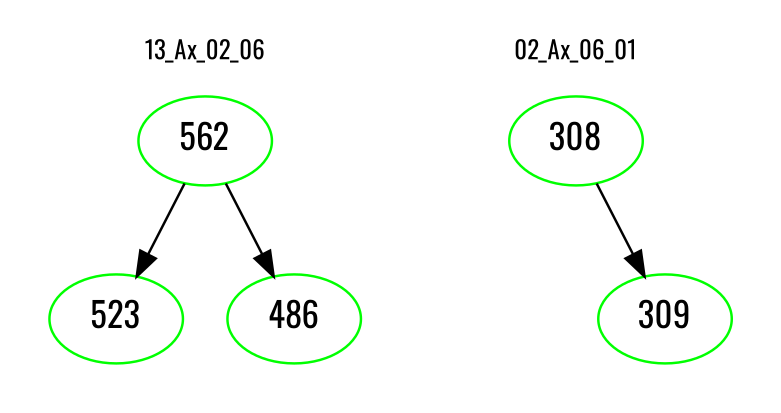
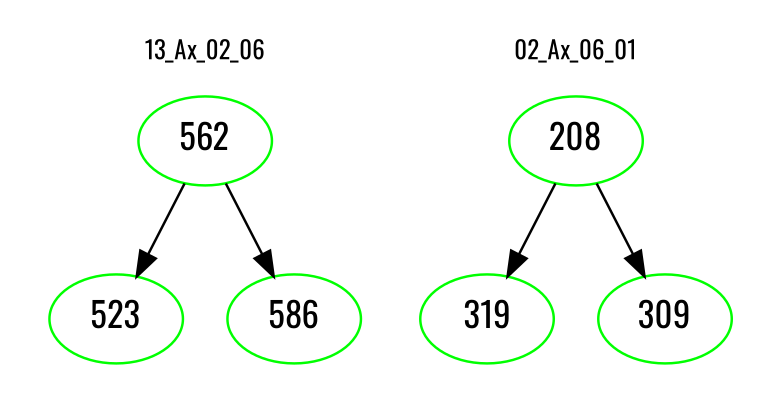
node "308": label "308" -> "208"
node "486": label "486" -> "586"
node "319": added
